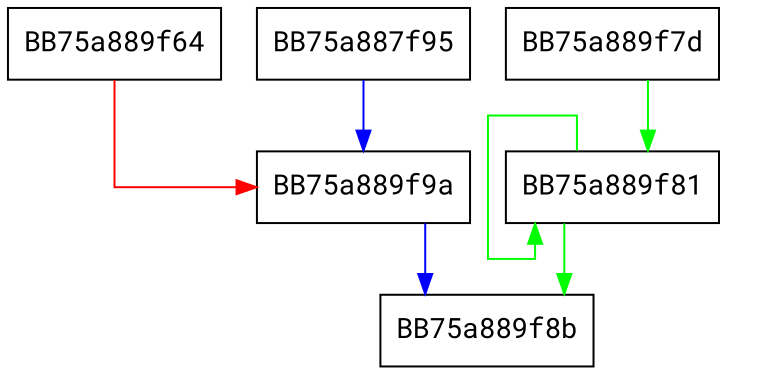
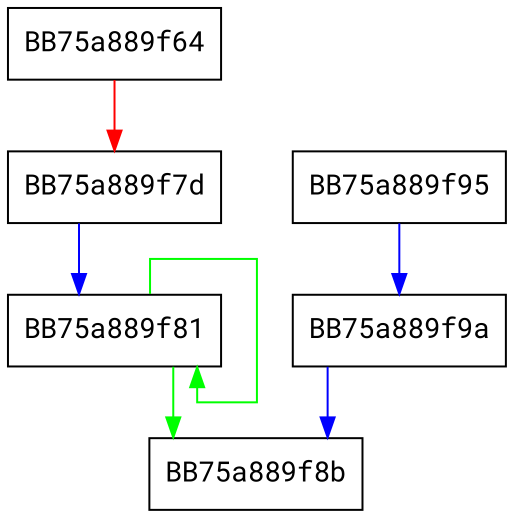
node "BB75a887f95": label "BB75a887f95" -> "BB75a889f95"
edge "BB75a889f7d" -> "BB75a889f81": color green -> blue
edge "BB75a889f64" -> "BB75a889f9a": now "BB75a889f64" -> "BB75a889f7d"
